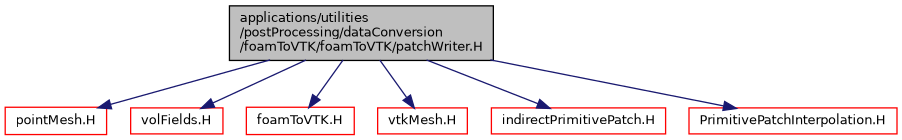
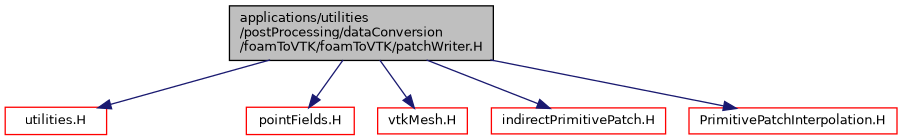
node "pointMesh.H": label "pointMesh.H" -> "utilities.H"
node "volFields.H": removed
node "foamToVTK.H": label "foamToVTK.H" -> "pointFields.H"
